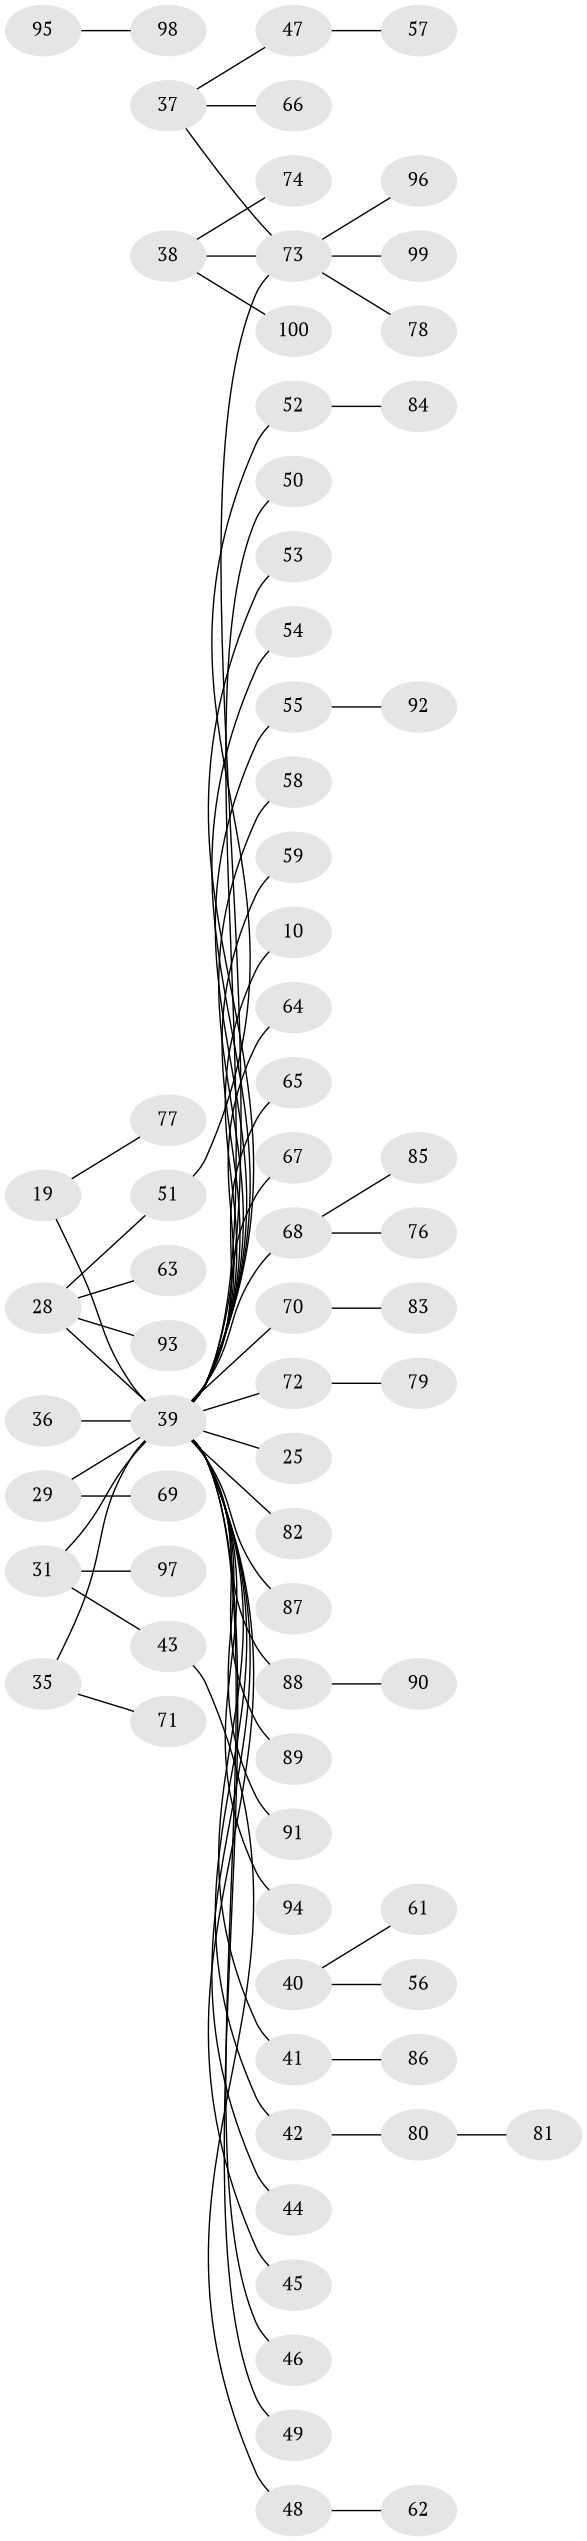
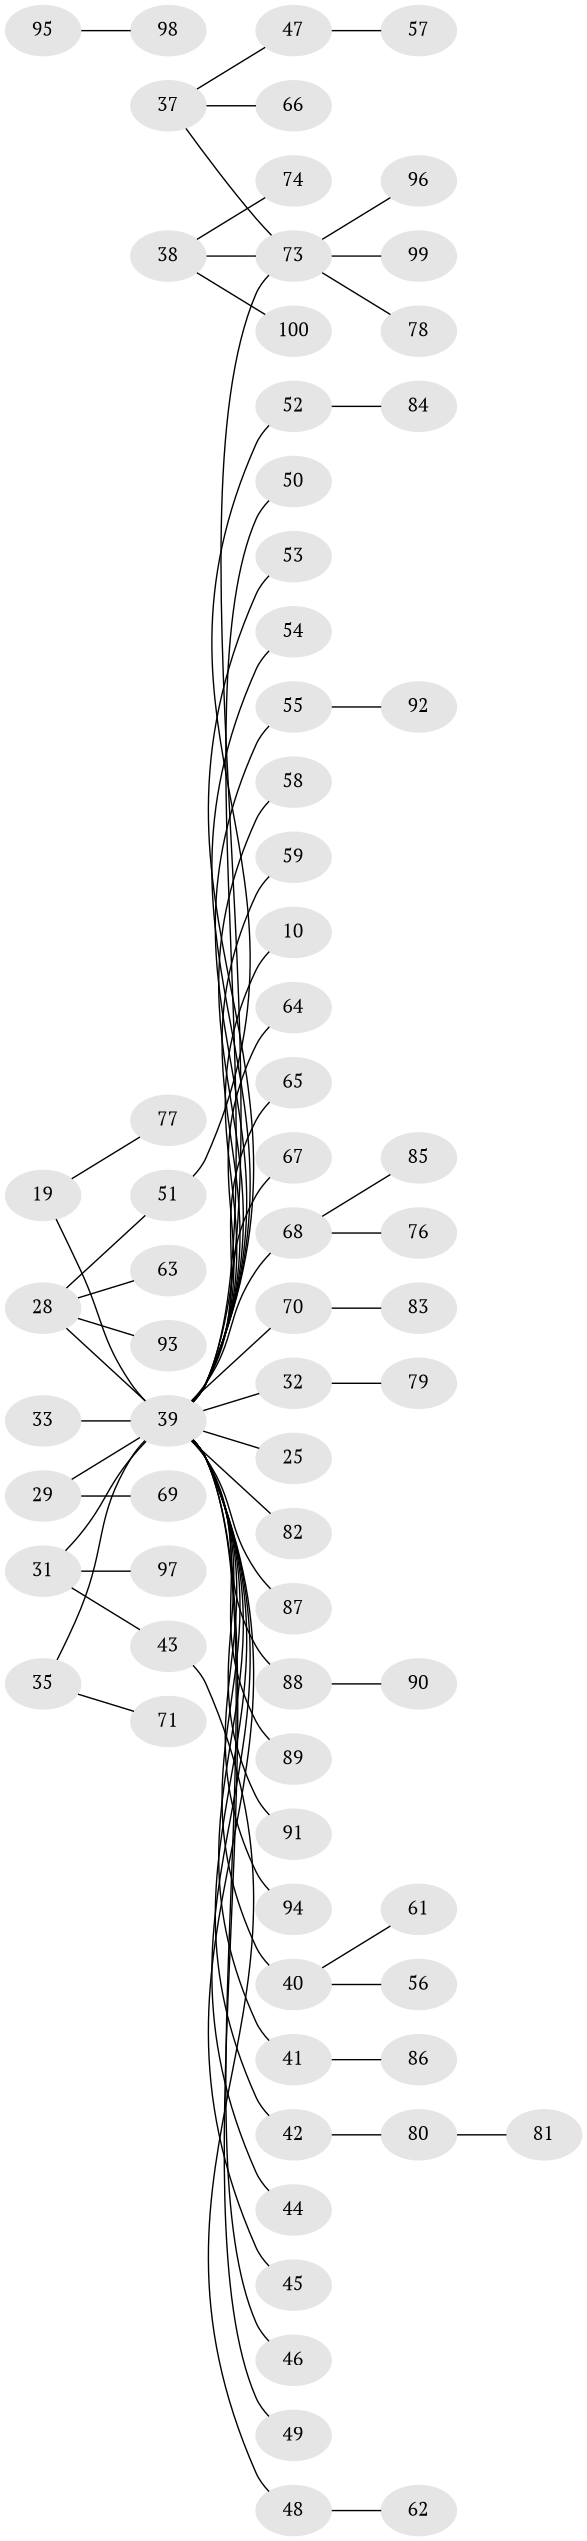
node "72": label "72" -> "32"
node "36": label "36" -> "33"
edge "39" -- "40": added
